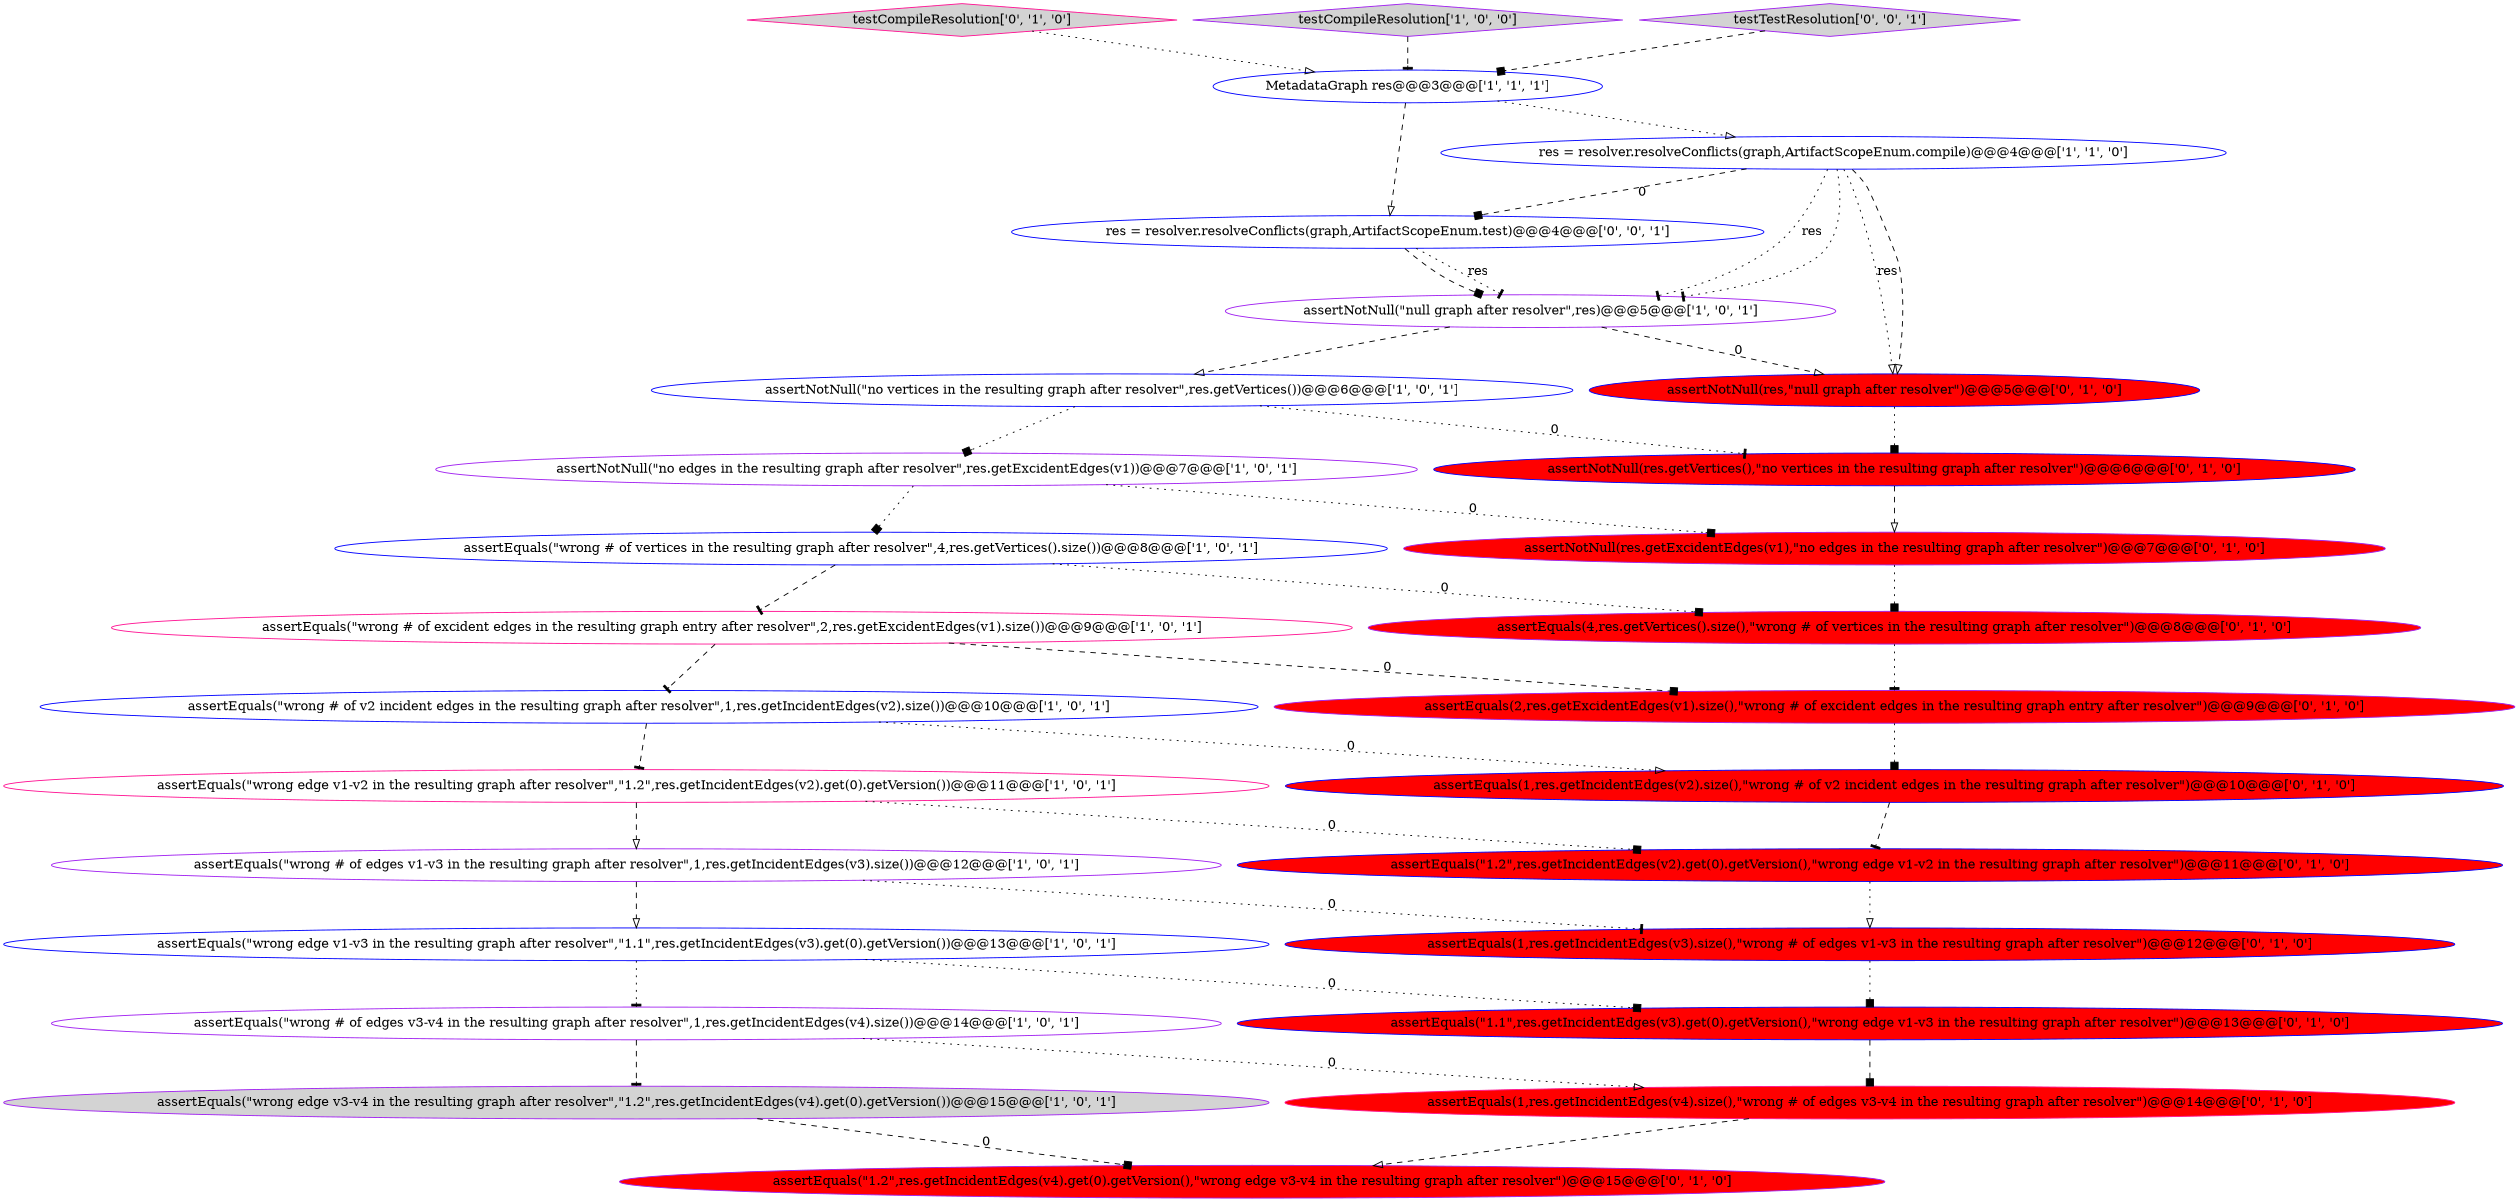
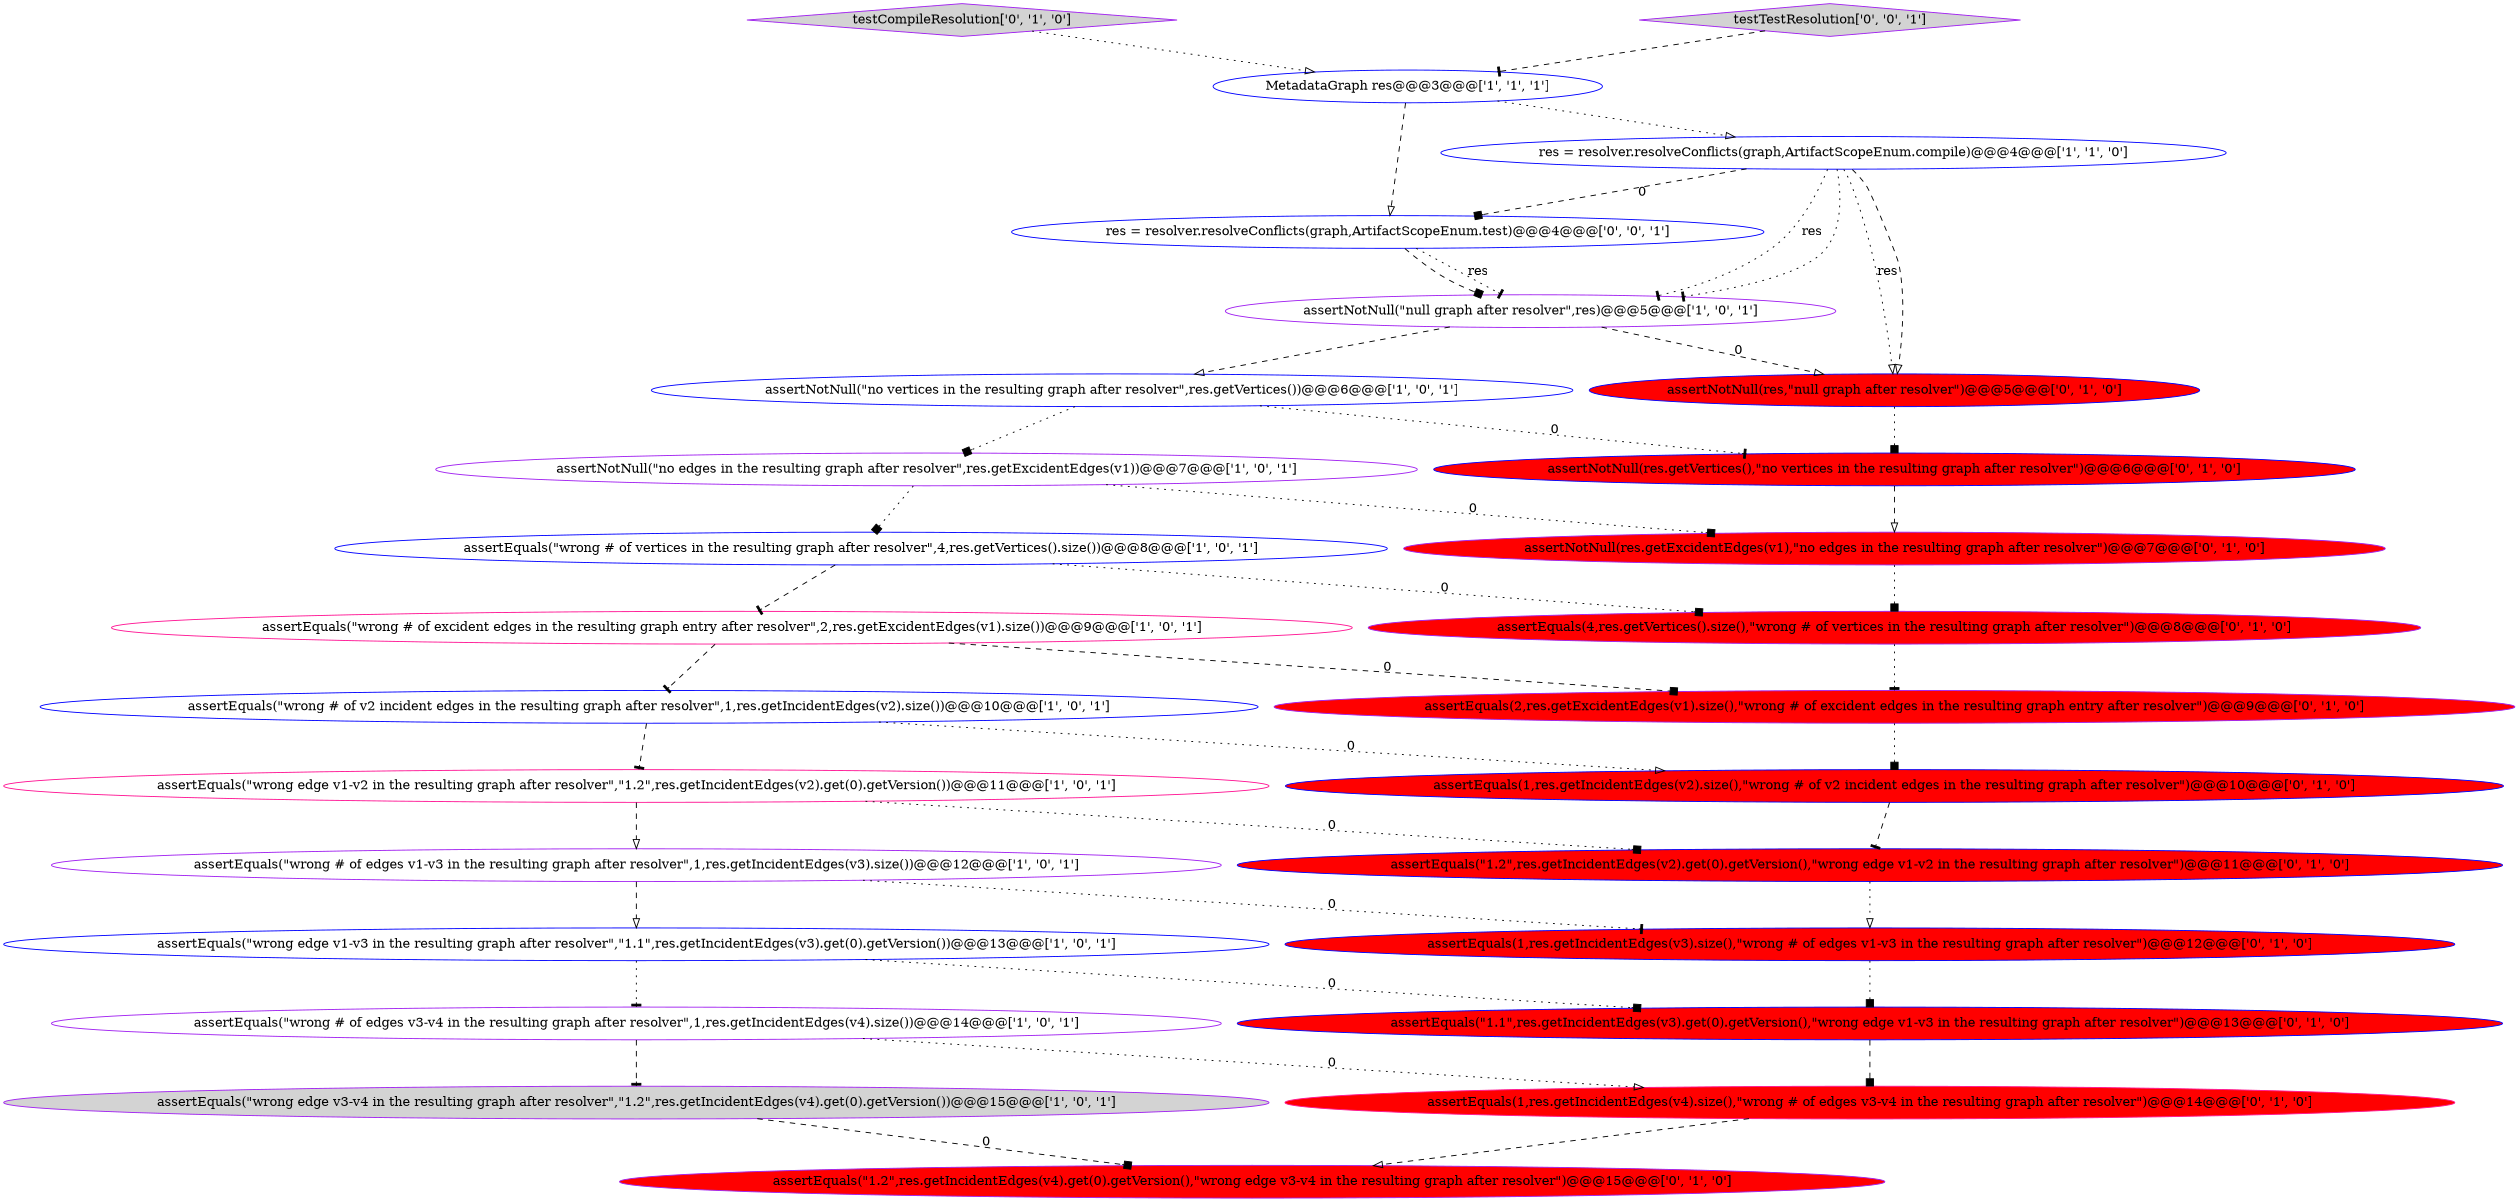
node "testCompileResolution['0', '1', '0']": color deeppink -> purple
node "testCompileResolution['1', '0', '0']": removed
edge "testTestResolution['0', '0', '1']" -> "MetadataGraph res@@@3@@@['1', '1', '1']": arrowhead box -> tee
